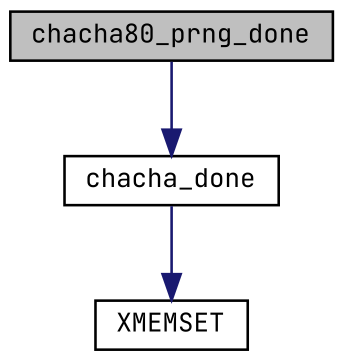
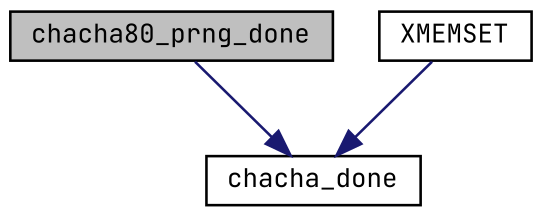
edge "chacha_done" -> "XMEMSET": reversed
